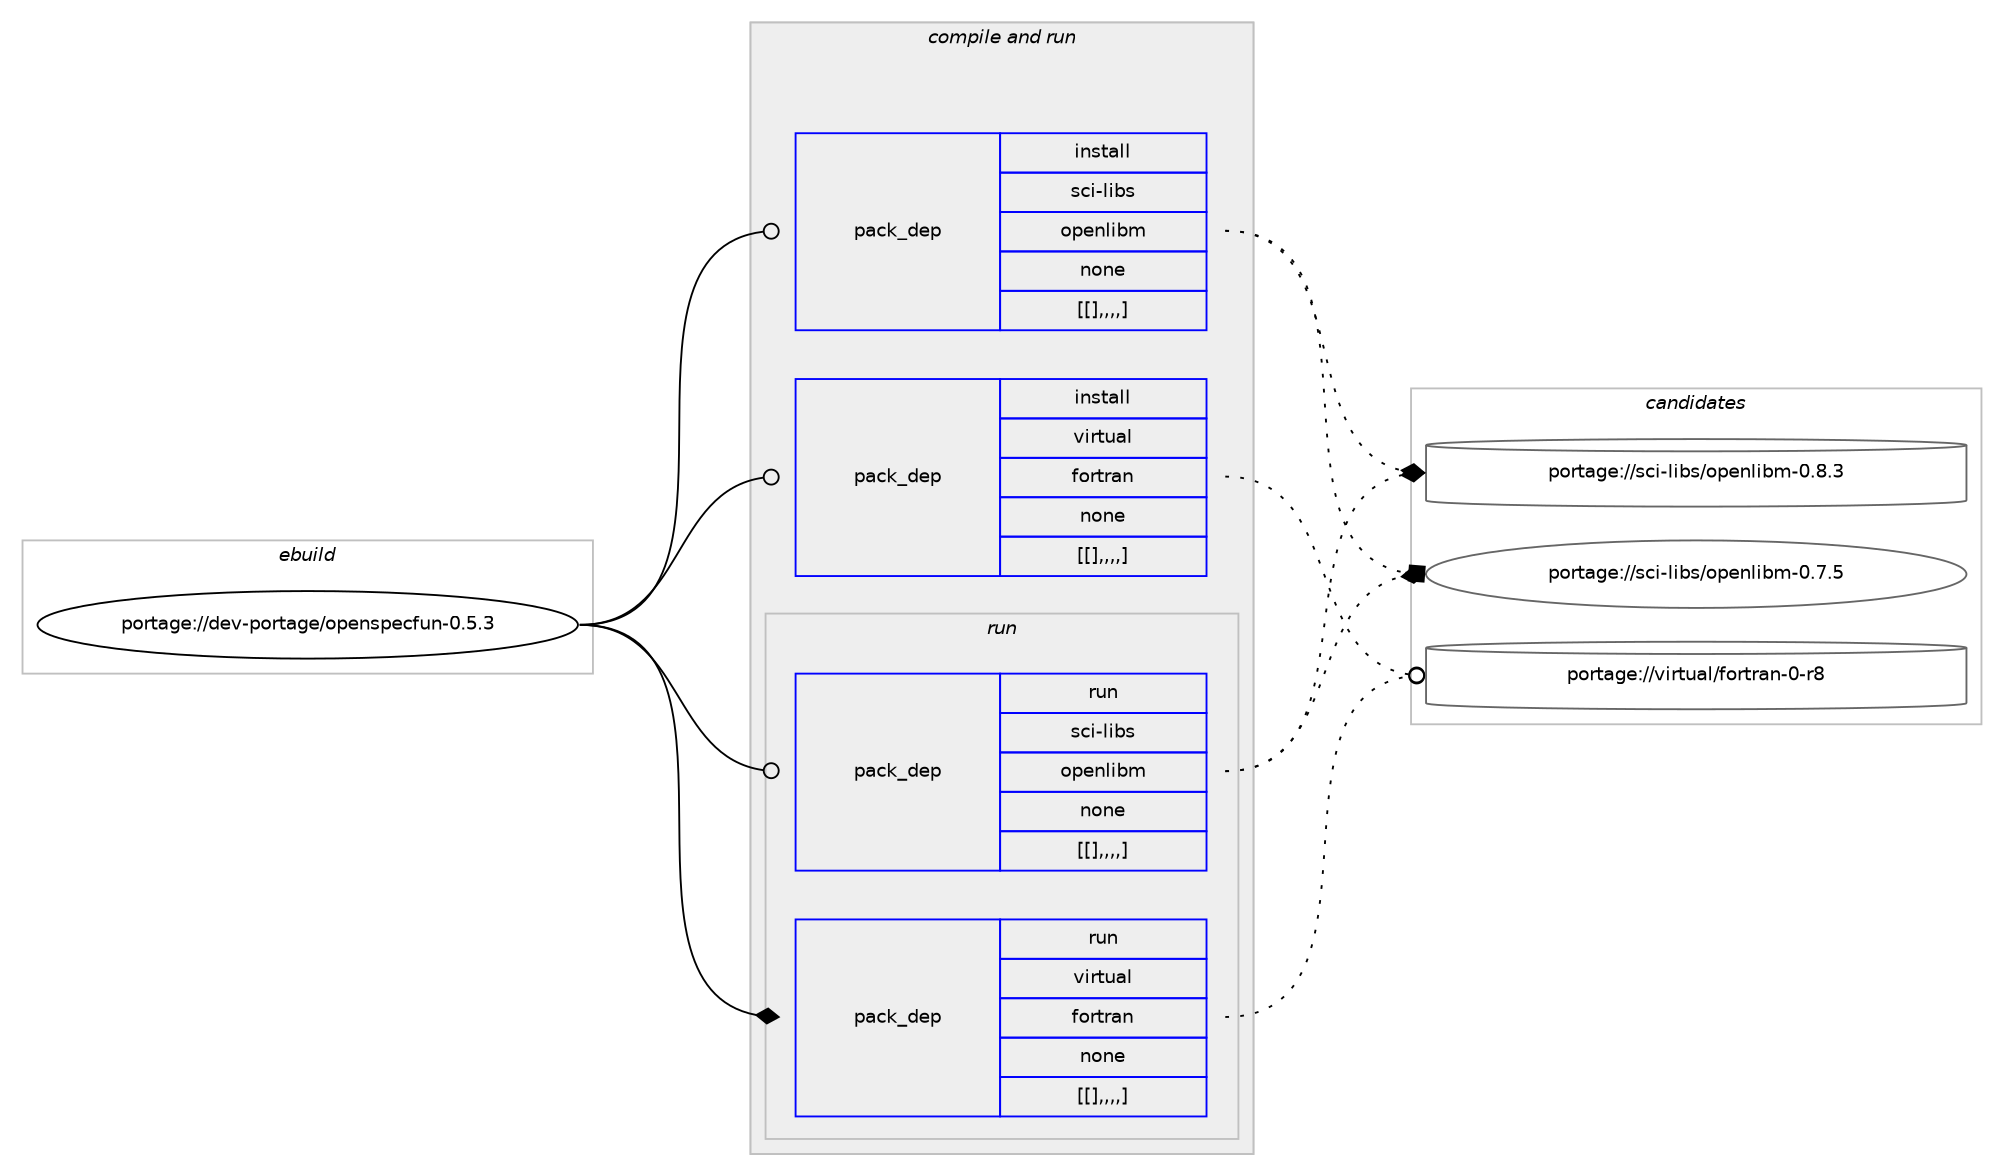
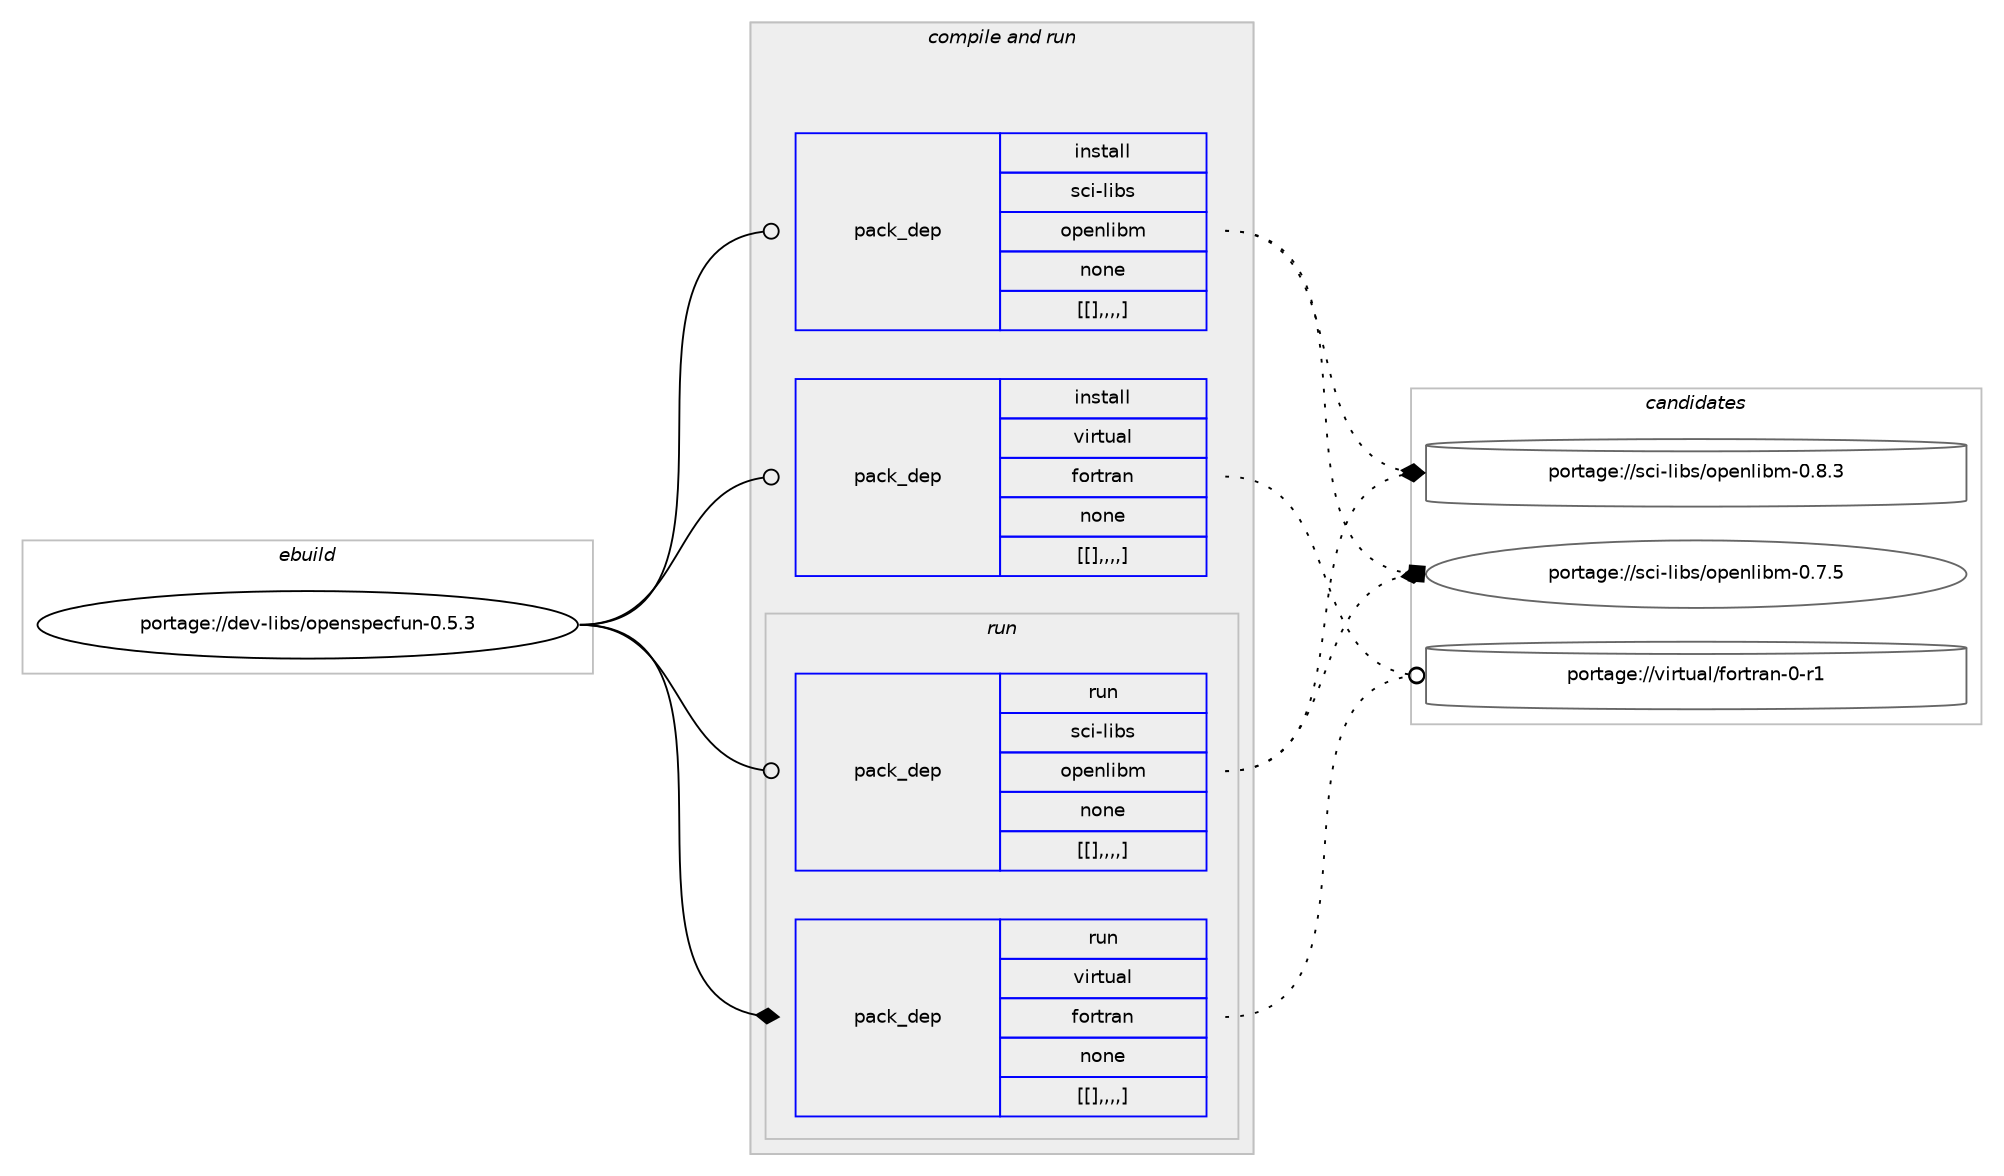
node "portage://dev-portage/openspecfun-0.5.3": label "portage://dev-portage/openspecfun-0.5.3" -> "portage://dev-libs/openspecfun-0.5.3"
node "portage://virtual/fortran-0-r8": label "portage://virtual/fortran-0-r8" -> "portage://virtual/fortran-0-r1"
